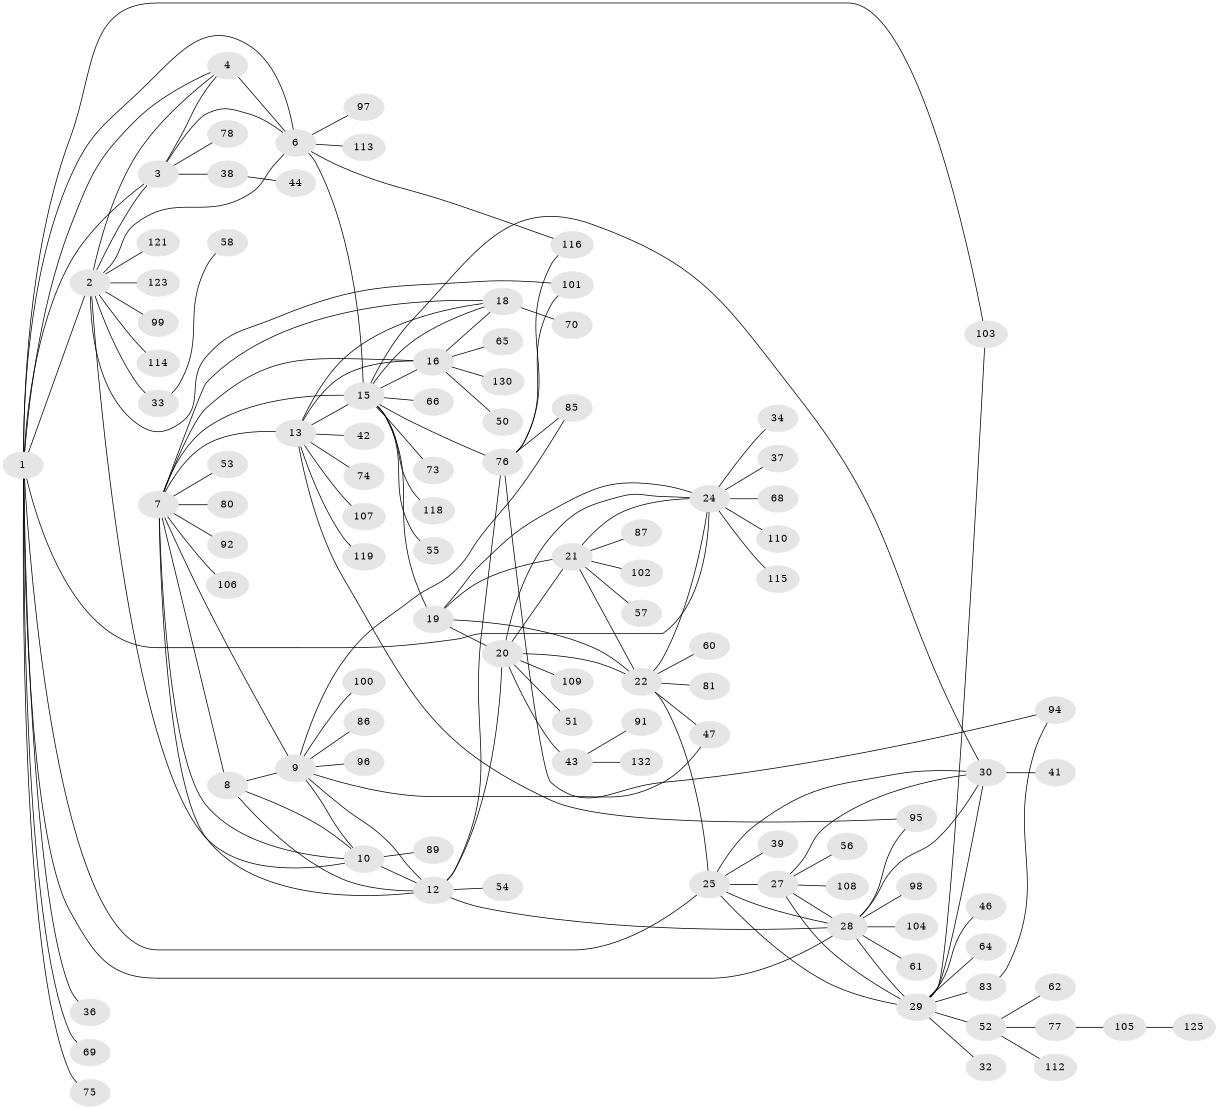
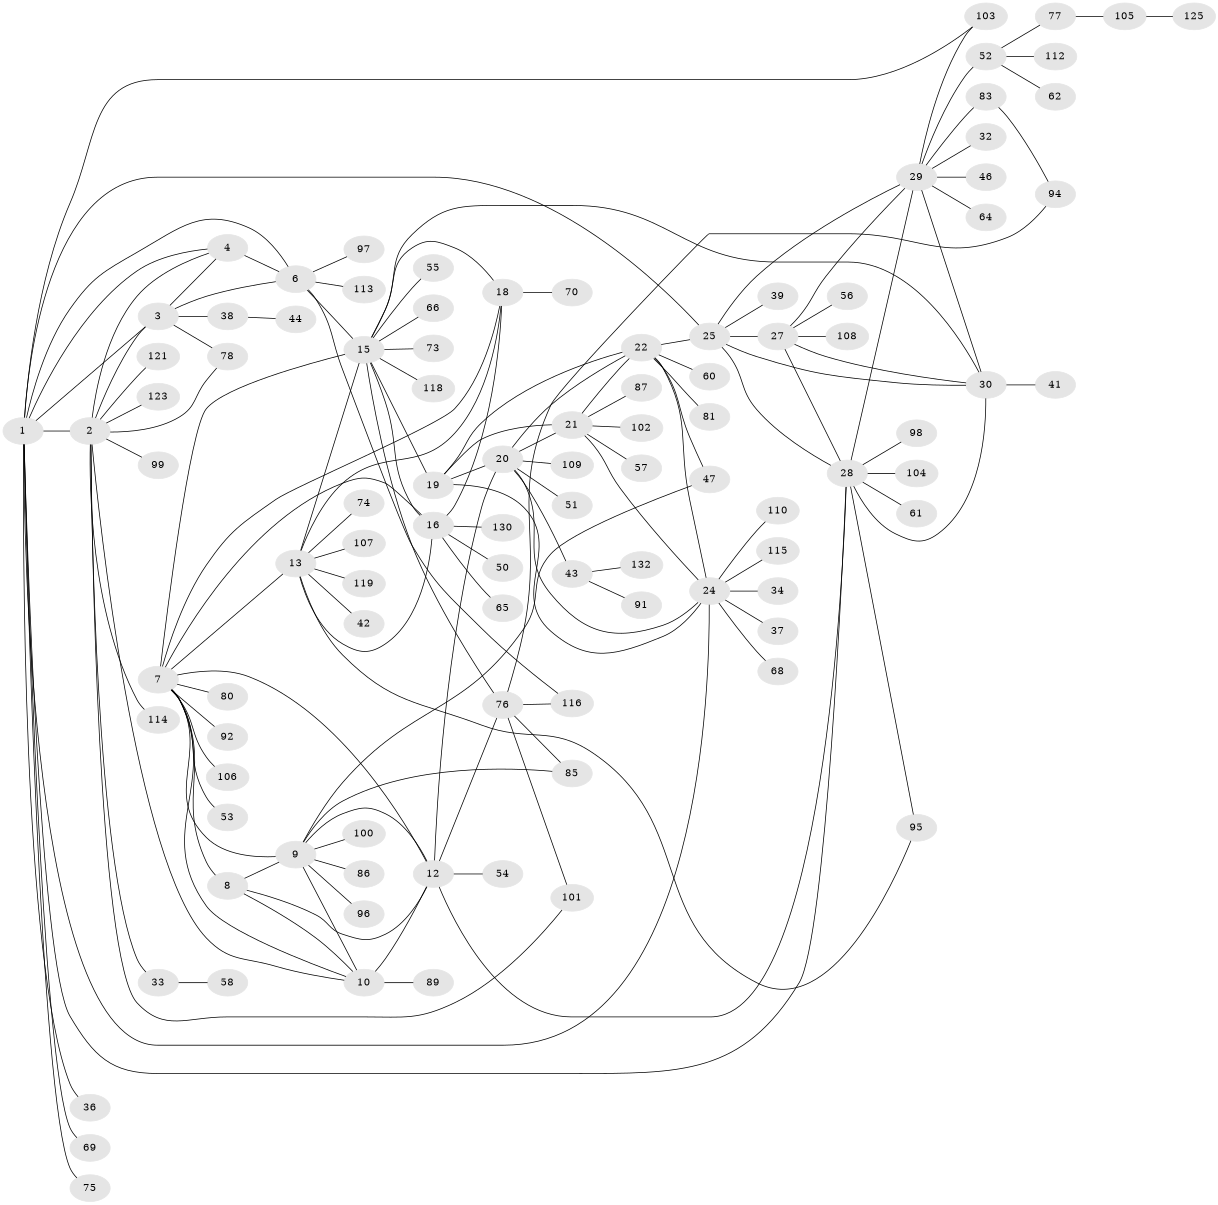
edge "6" -- "2": now "78" -- "2"
